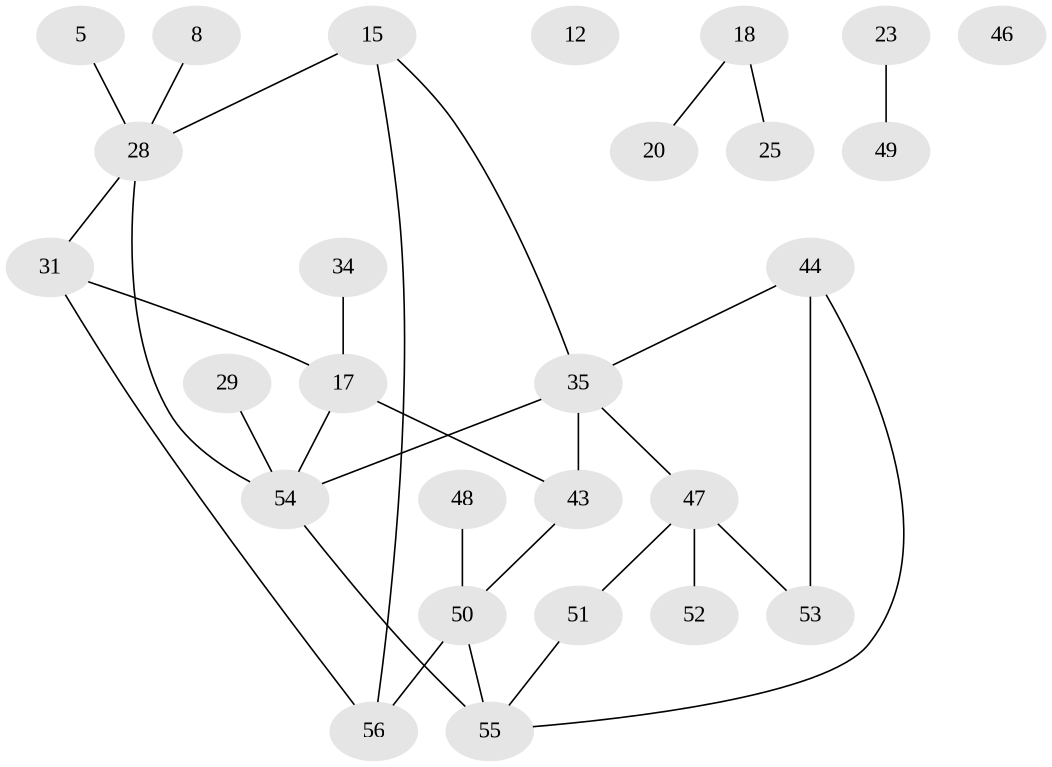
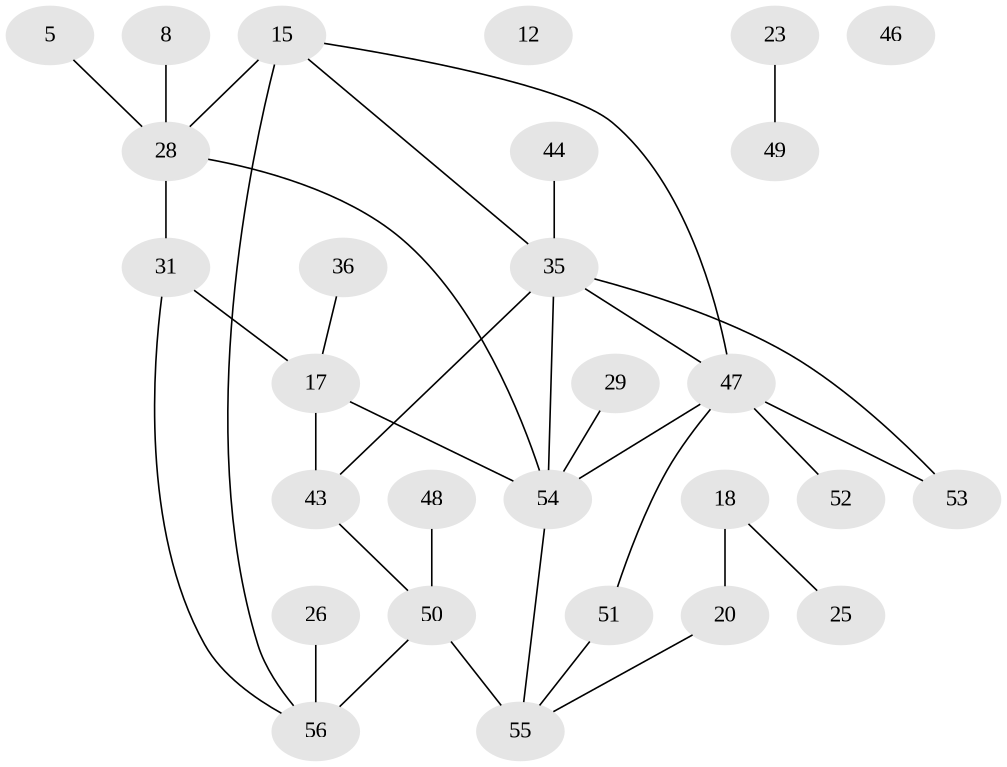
edge "15" -- "47": added
node "34": label "34" -> "36"
edge "47" -- "54": added
edge "44" -- "53": now "35" -- "53"
node "26": added
edge "44" -- "55": now "20" -- "55"
